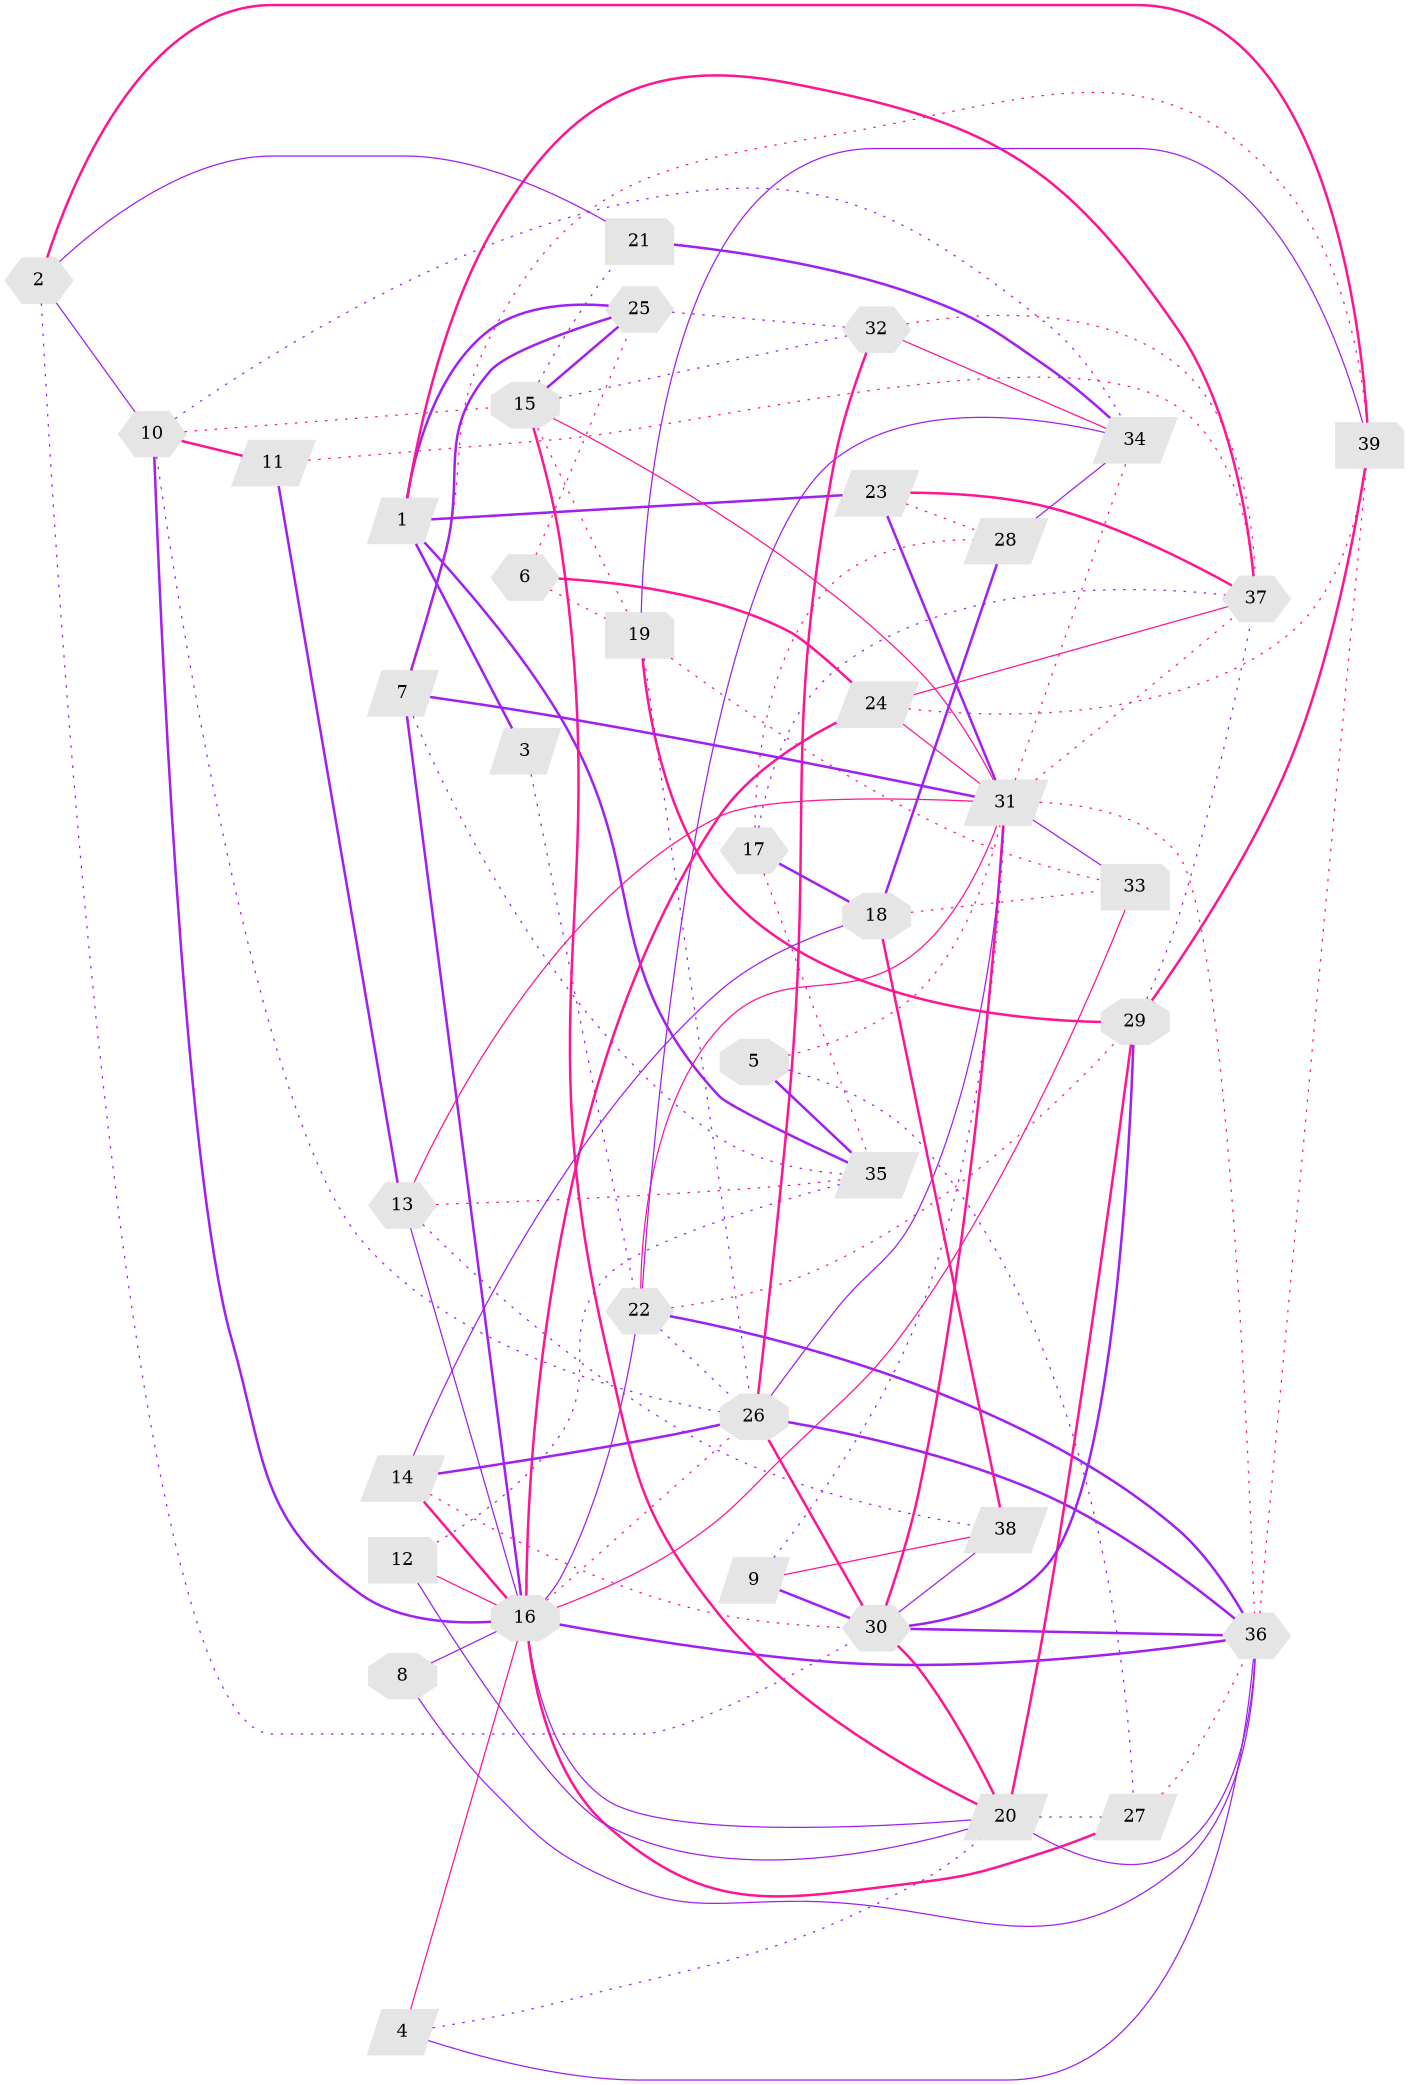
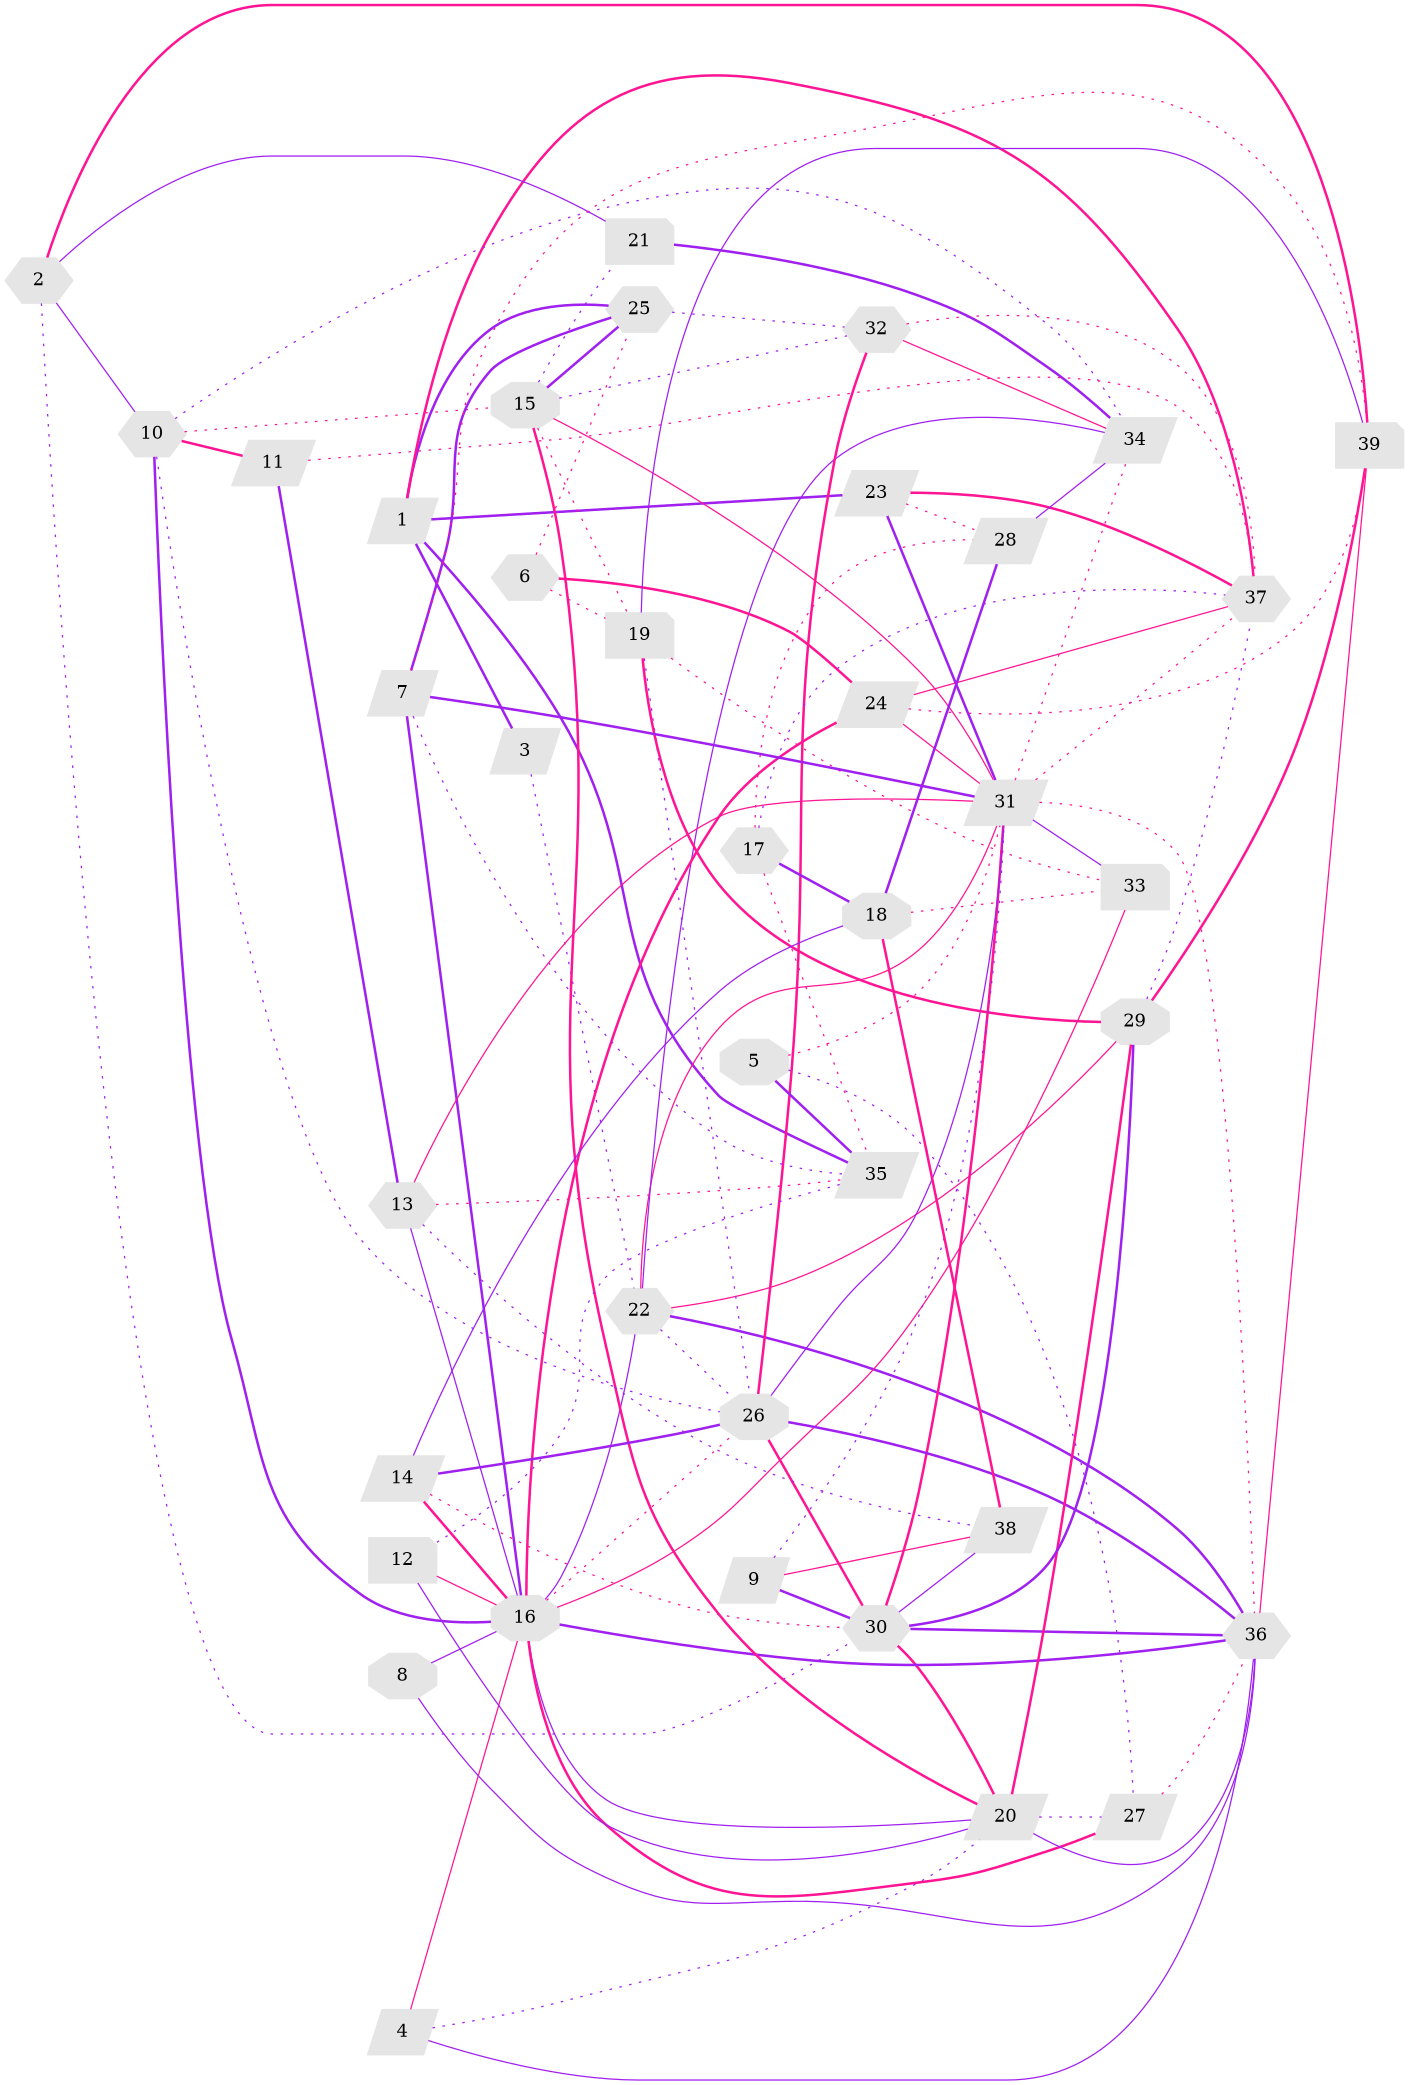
edge "39" -- "36": style dotted -> solid
edge "29" -- "22": style dotted -> solid
